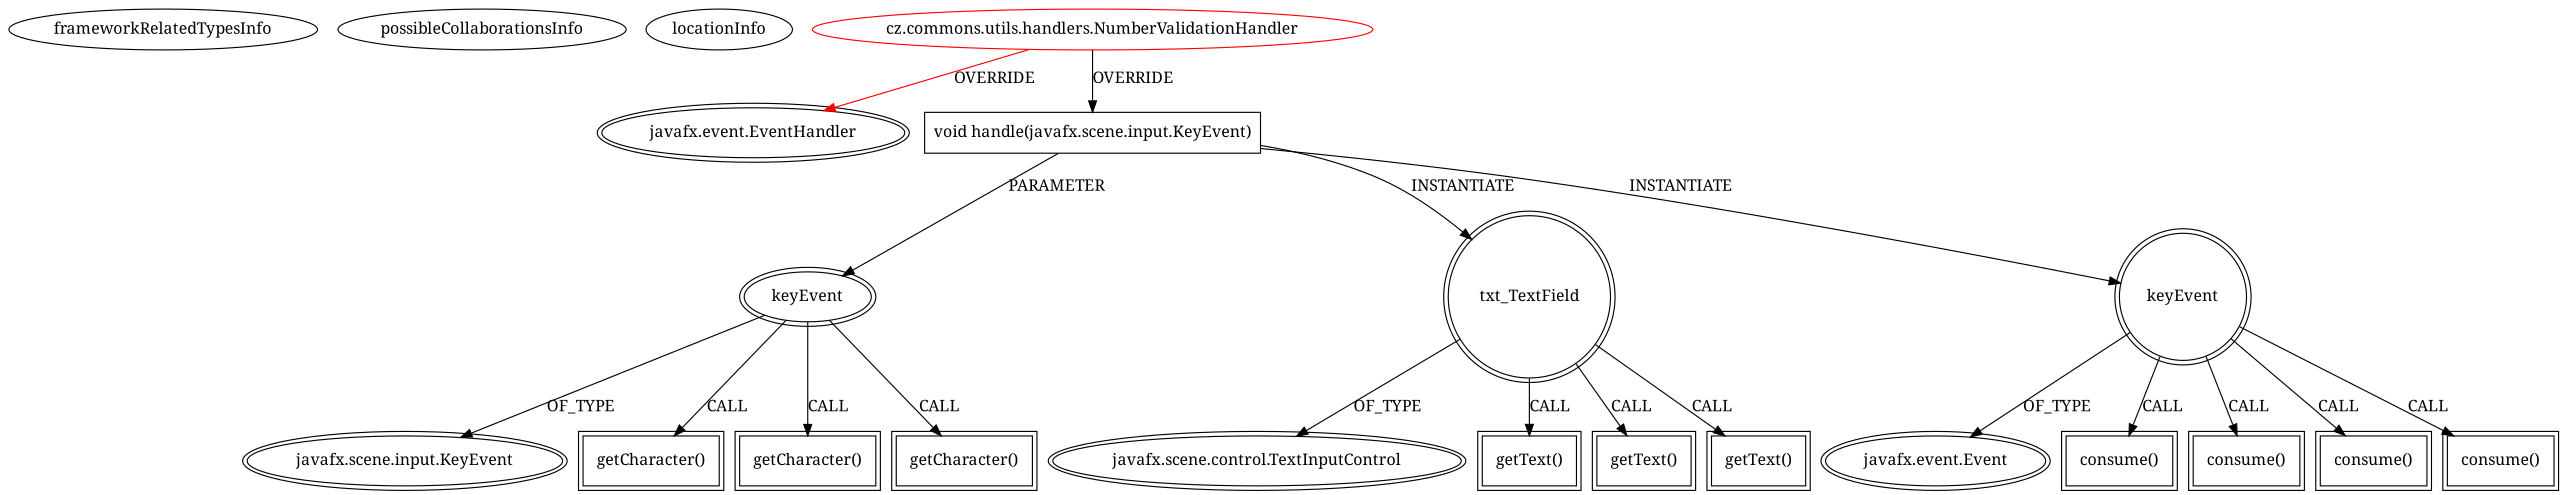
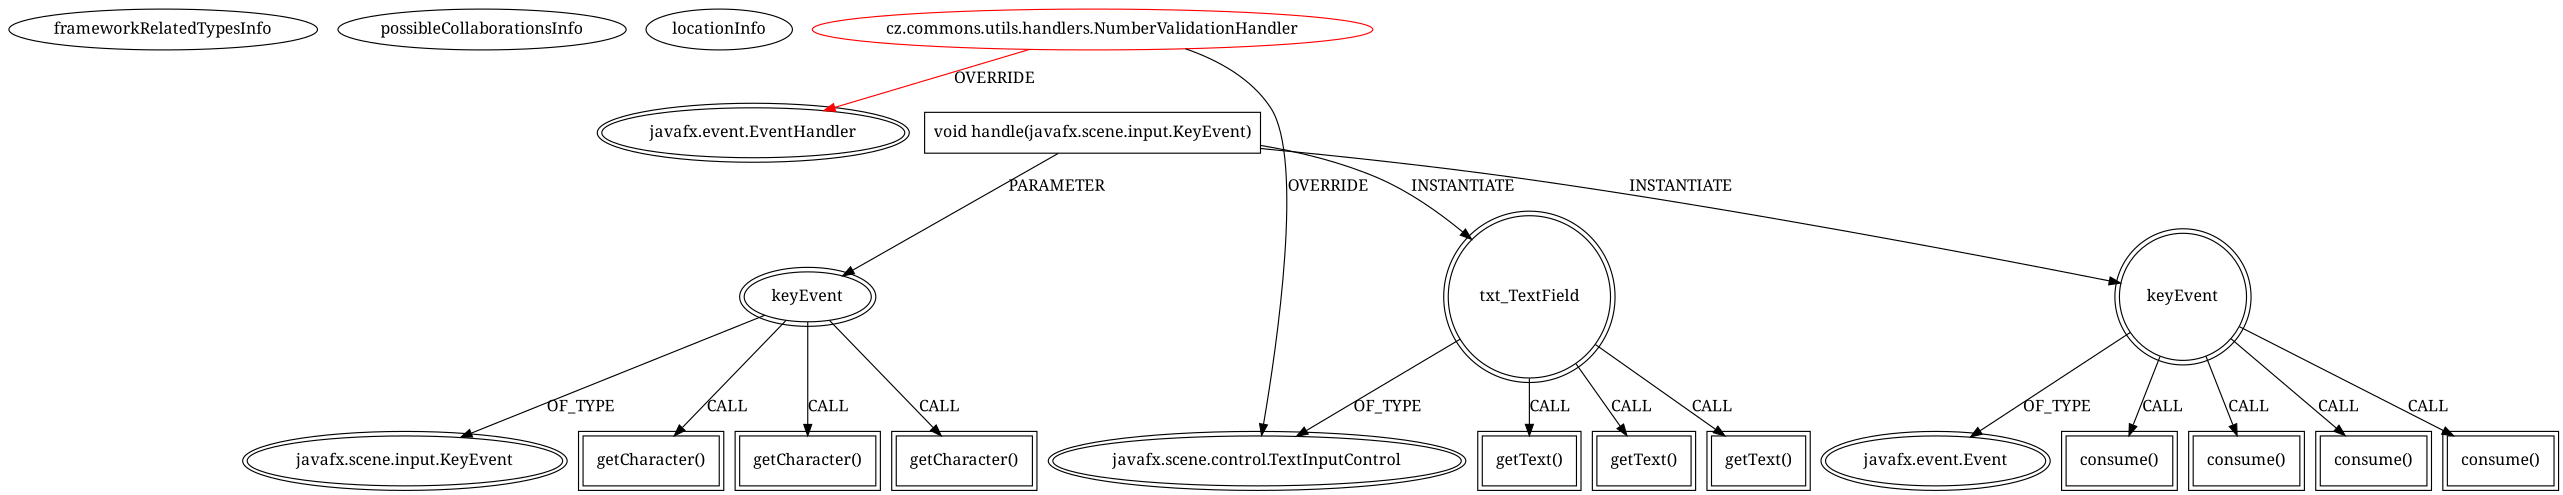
edge "cz.commons.utils.handlers.NumberValidationHandler" -> "void handle(javafx.scene.input.KeyEvent)": now "cz.commons.utils.handlers.NumberValidationHandler" -> "javafx.scene.control.TextInputControl"
